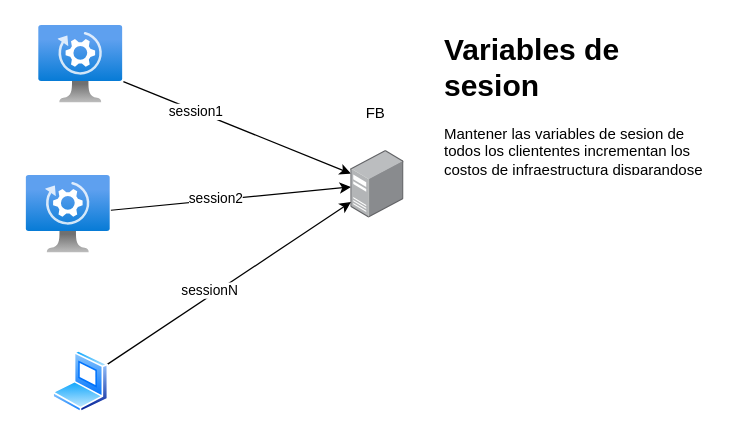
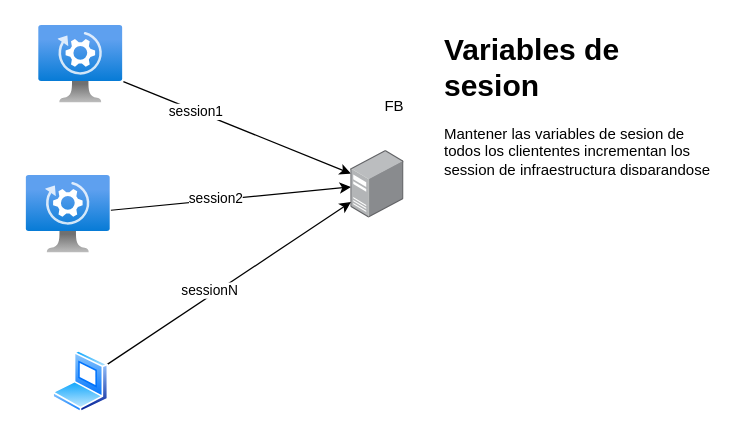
node "Variables de sesionMantener las variables de sesion de todos los cliententes incrementan los costos de infraestructura disparandose los precios pensando un sistema en escala": label "Variables de sesionMantener las variables de sesion de todos los cliententes incrementan los costos de infraestructura disparandose los precios pensando un sistema en escala" -> "Variables de sesionMantener las variables de sesion de todos los cliententes incrementan los session de infraestructura disparandose los precios pensando un sistema en escala"
node "FB": moved (376, 113) -> (394, 107)
